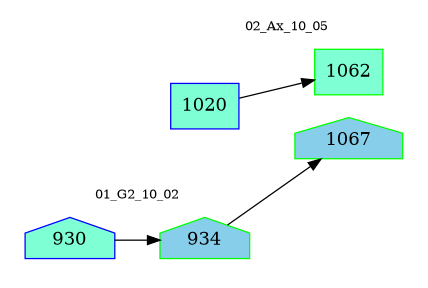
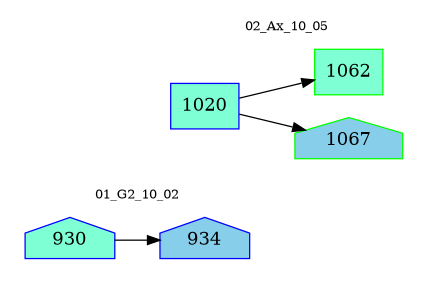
edge "934" -> "1067": now "1020" -> "1067"
node "934": color green -> blue
